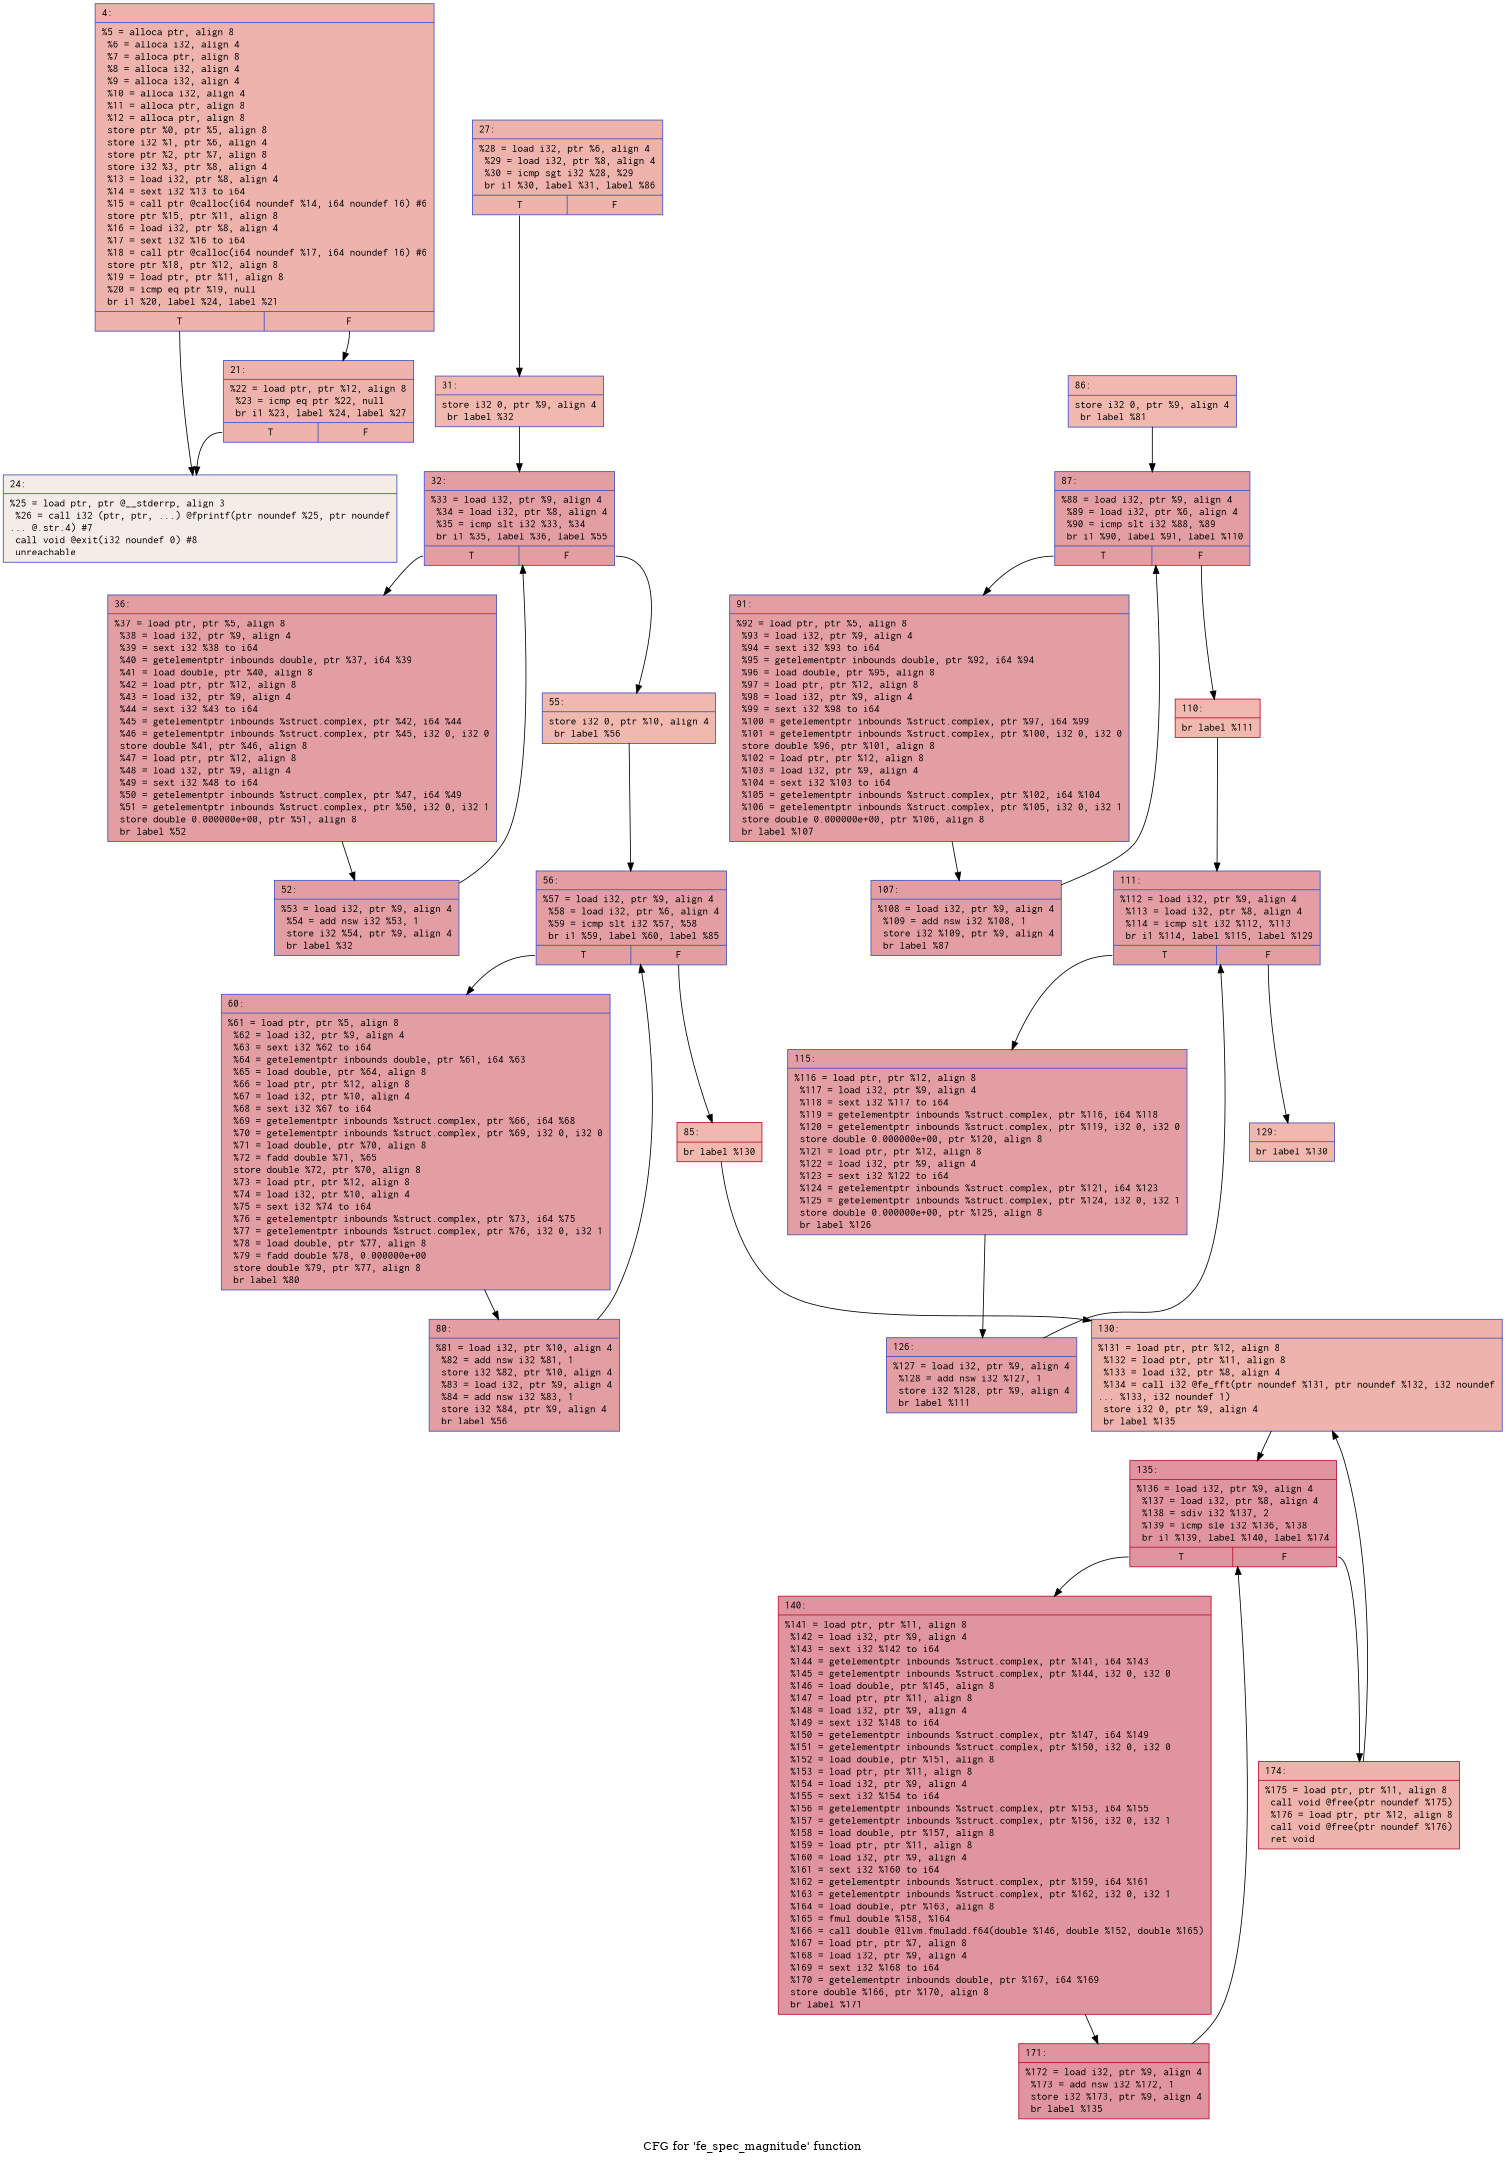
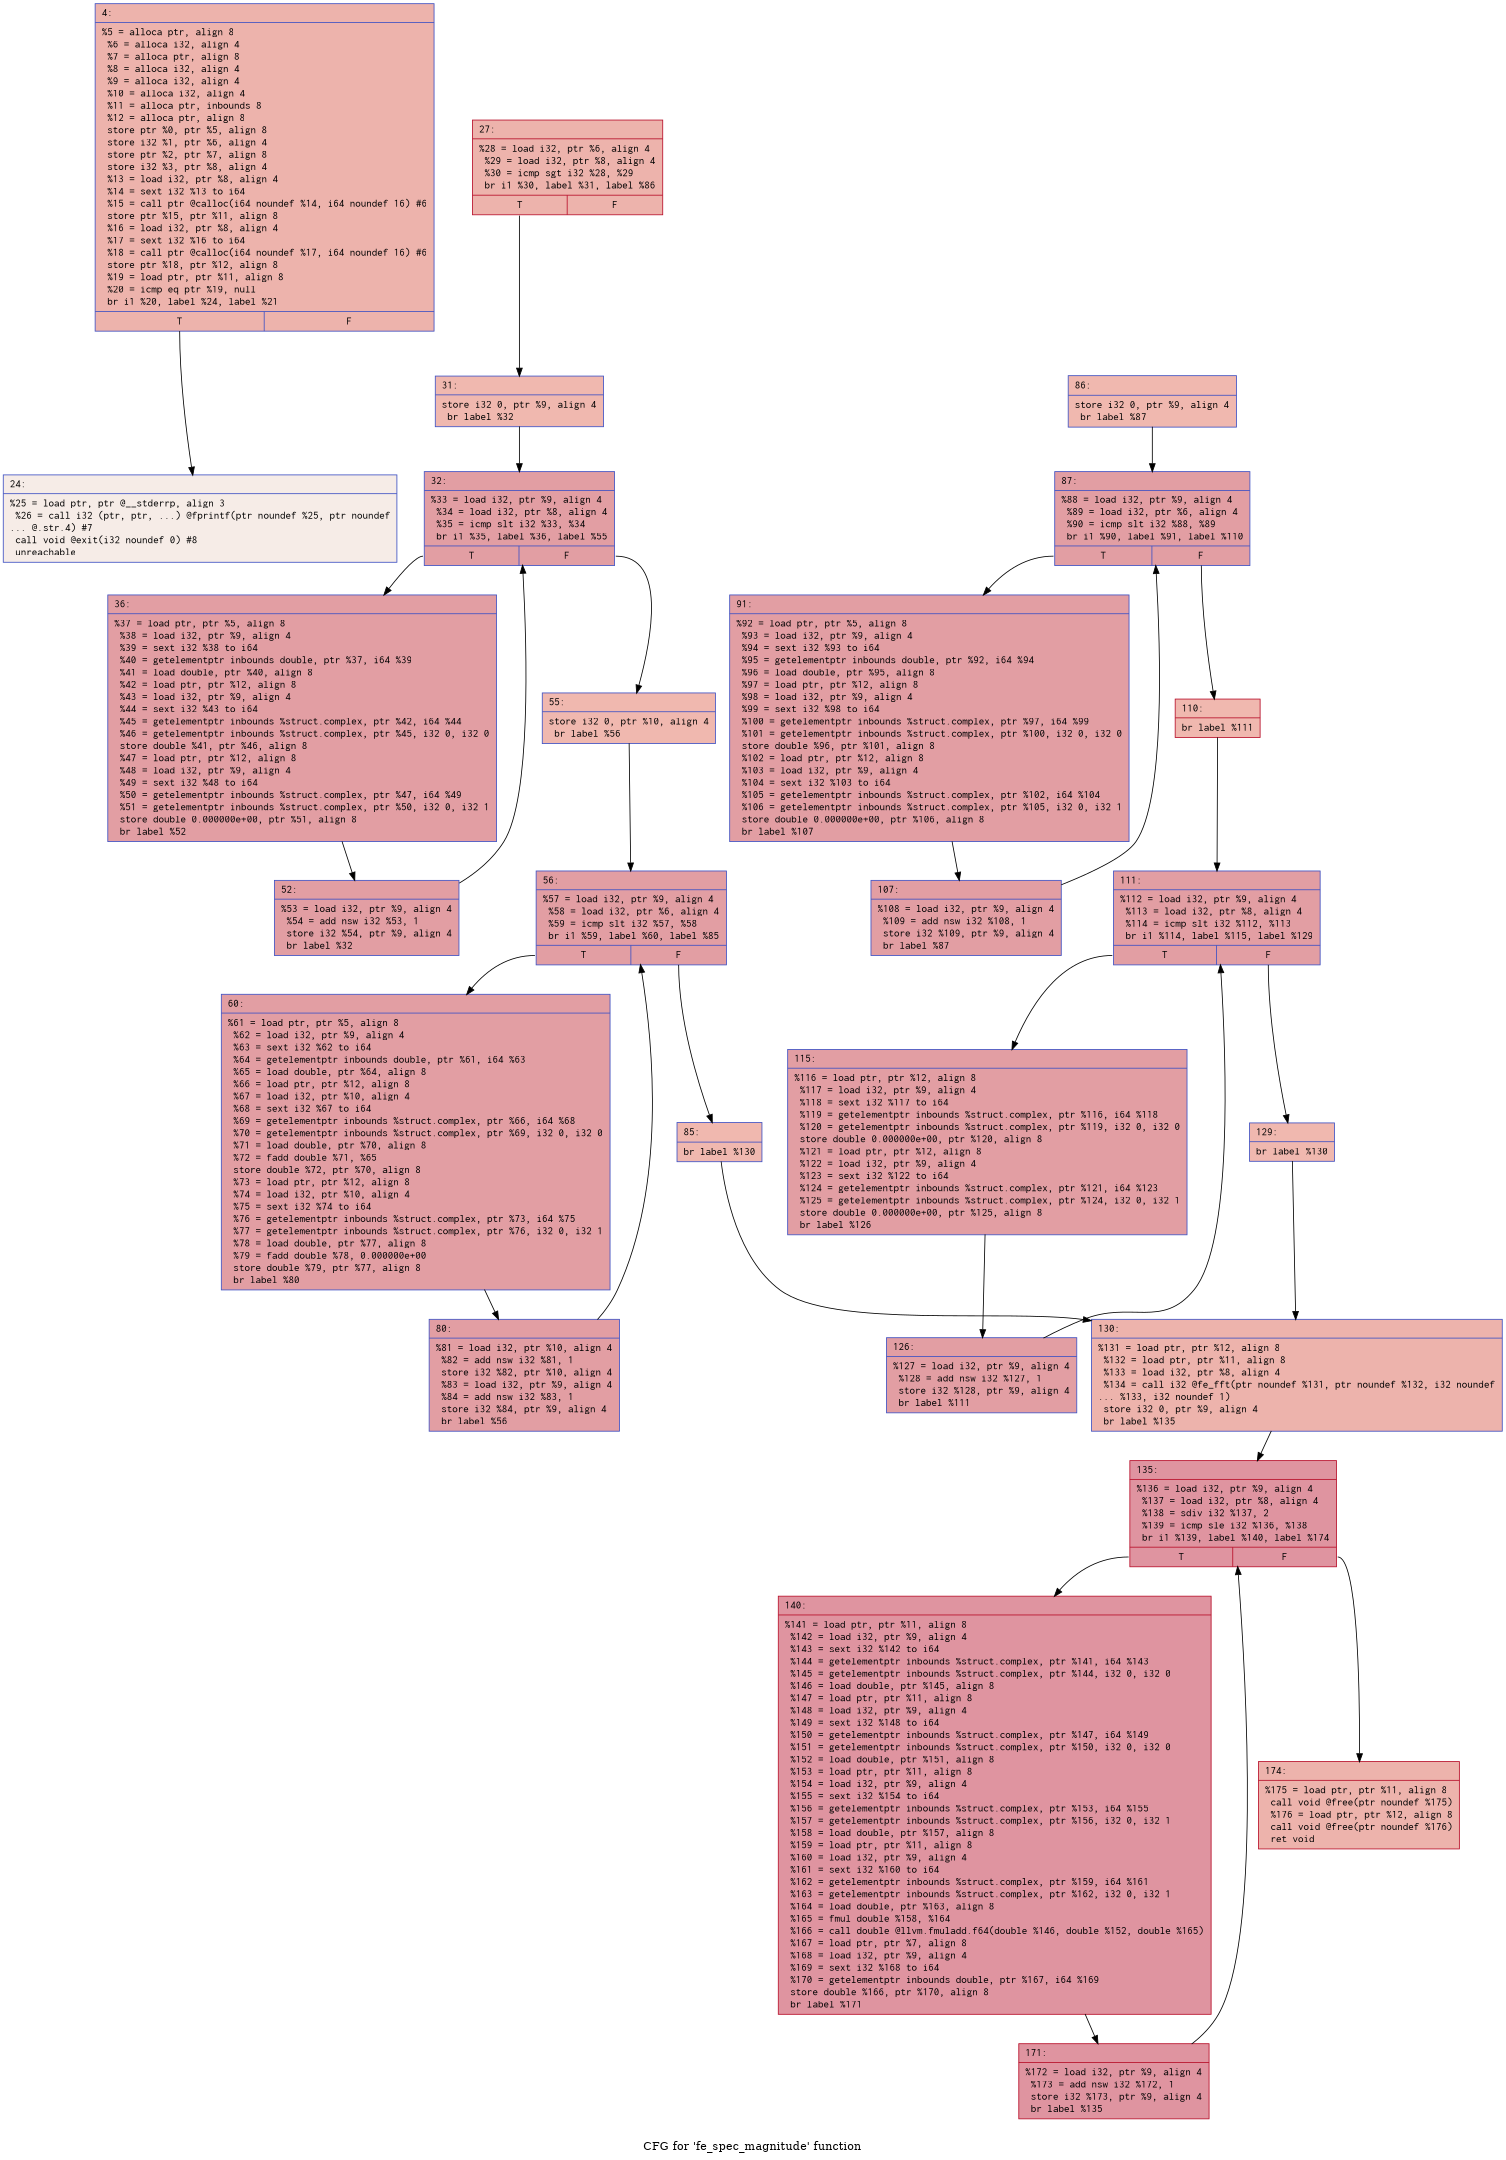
node "4:": text "%11 = alloca ptr, align 8" -> "%11 = alloca ptr, inbounds 8"
node "27:": color #3d50c3ff -> #b70d28ff
node "21:": removed
node "86:": text "br label %81" -> "br label %87"
node "85:": color #b70d28ff -> #3d50c3ff
edge "174:" -> "130:": now "129:" -> "130:"
